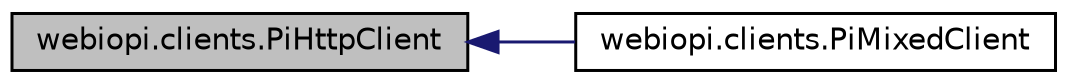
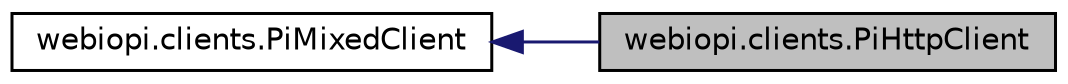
edge "webiopi.clients.PiMixedClient" -> "webiopi.clients.PiHttpClient": reversed
